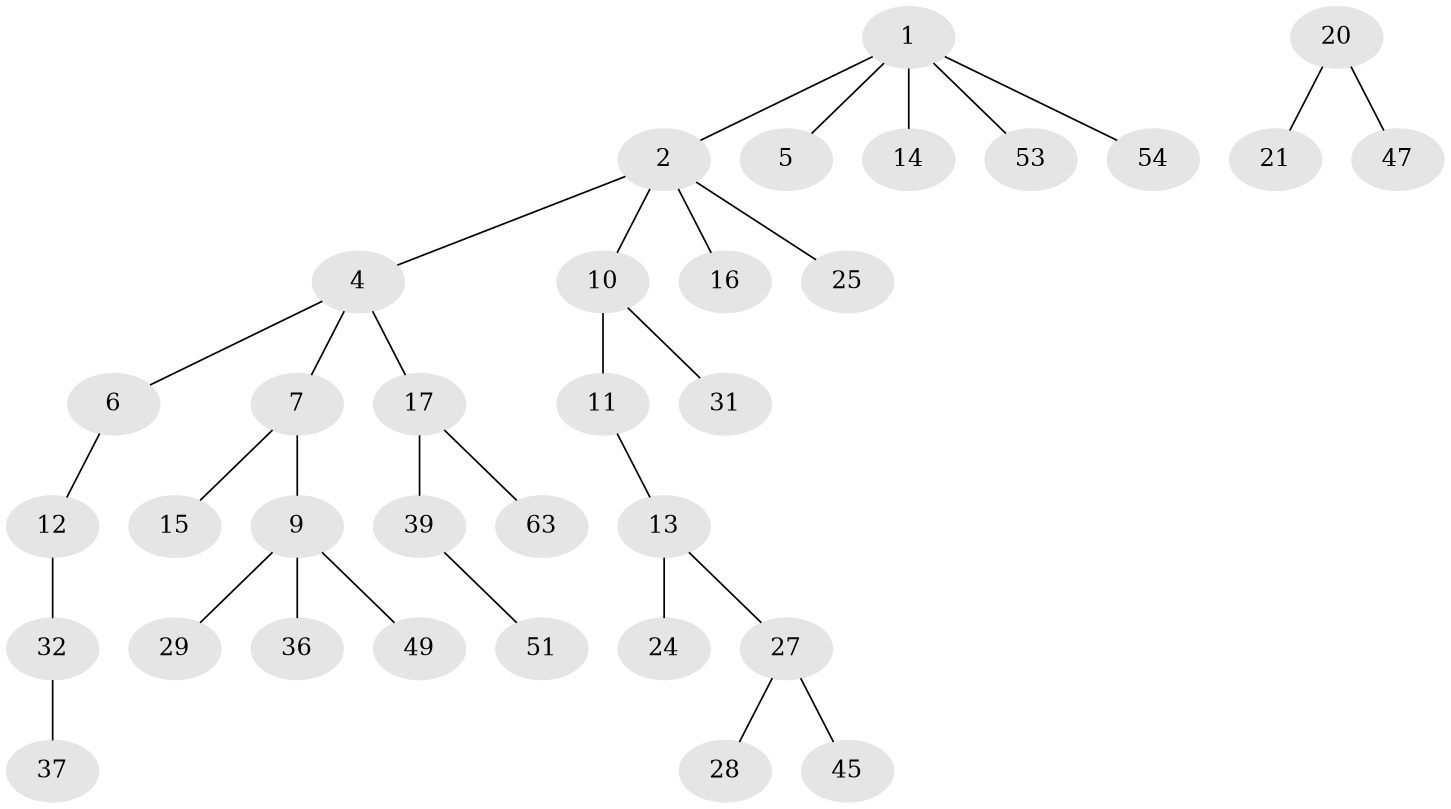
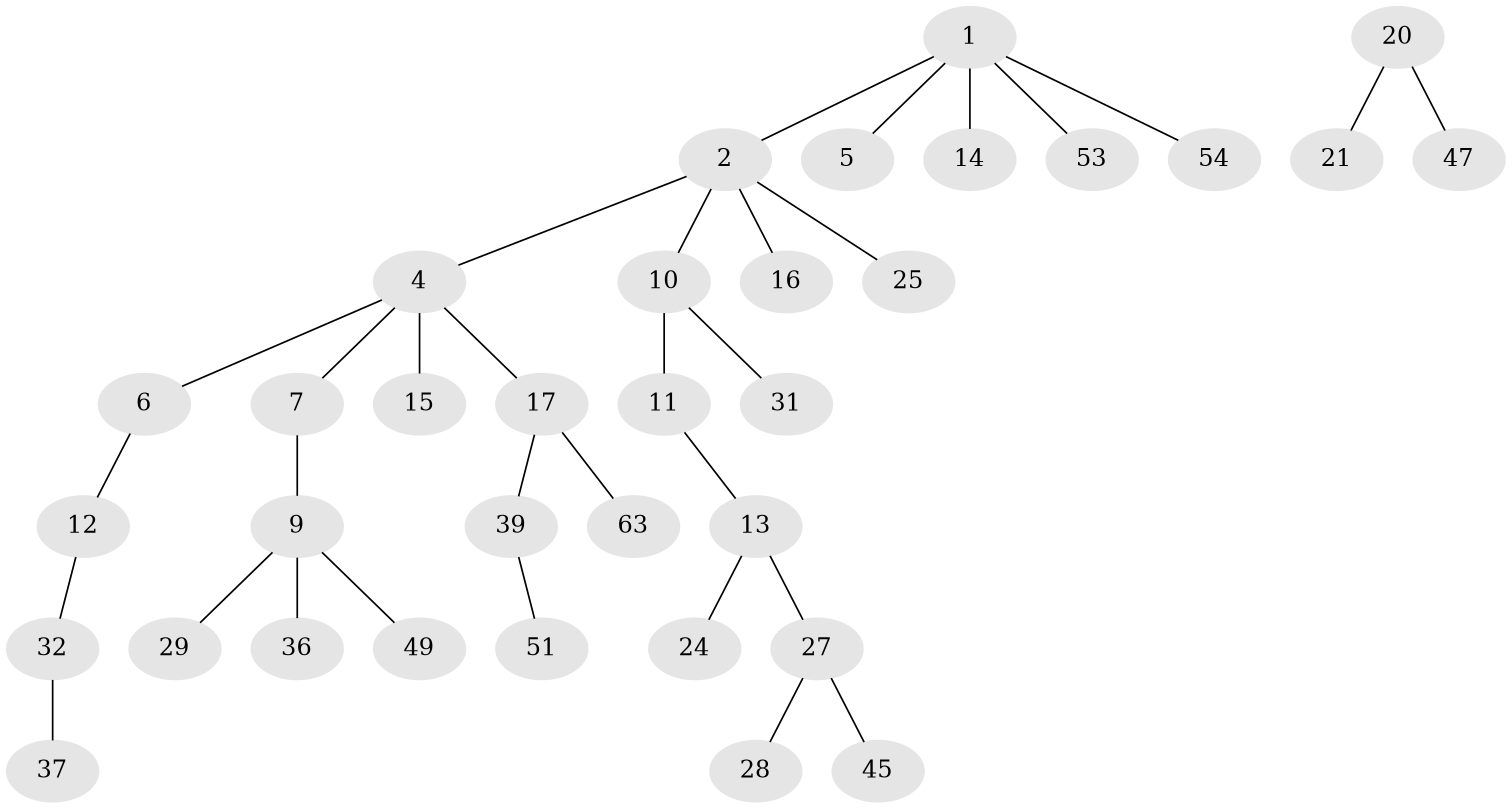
edge "7" -- "15": now "4" -- "15"
